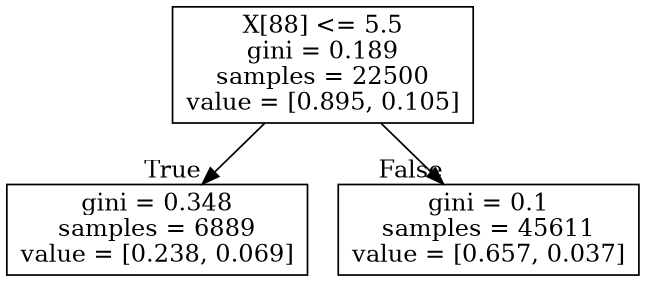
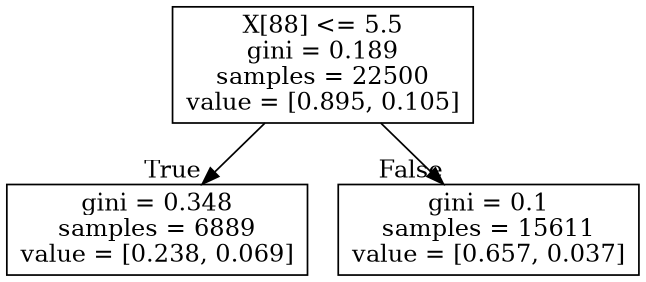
node "gini = 0.1 samples = 45611 value = [0.657, 0.037]": label "gini = 0.1 samples = 45611 value = [0.657, 0.037]" -> "gini = 0.1 samples = 15611 value = [0.657, 0.037]"
